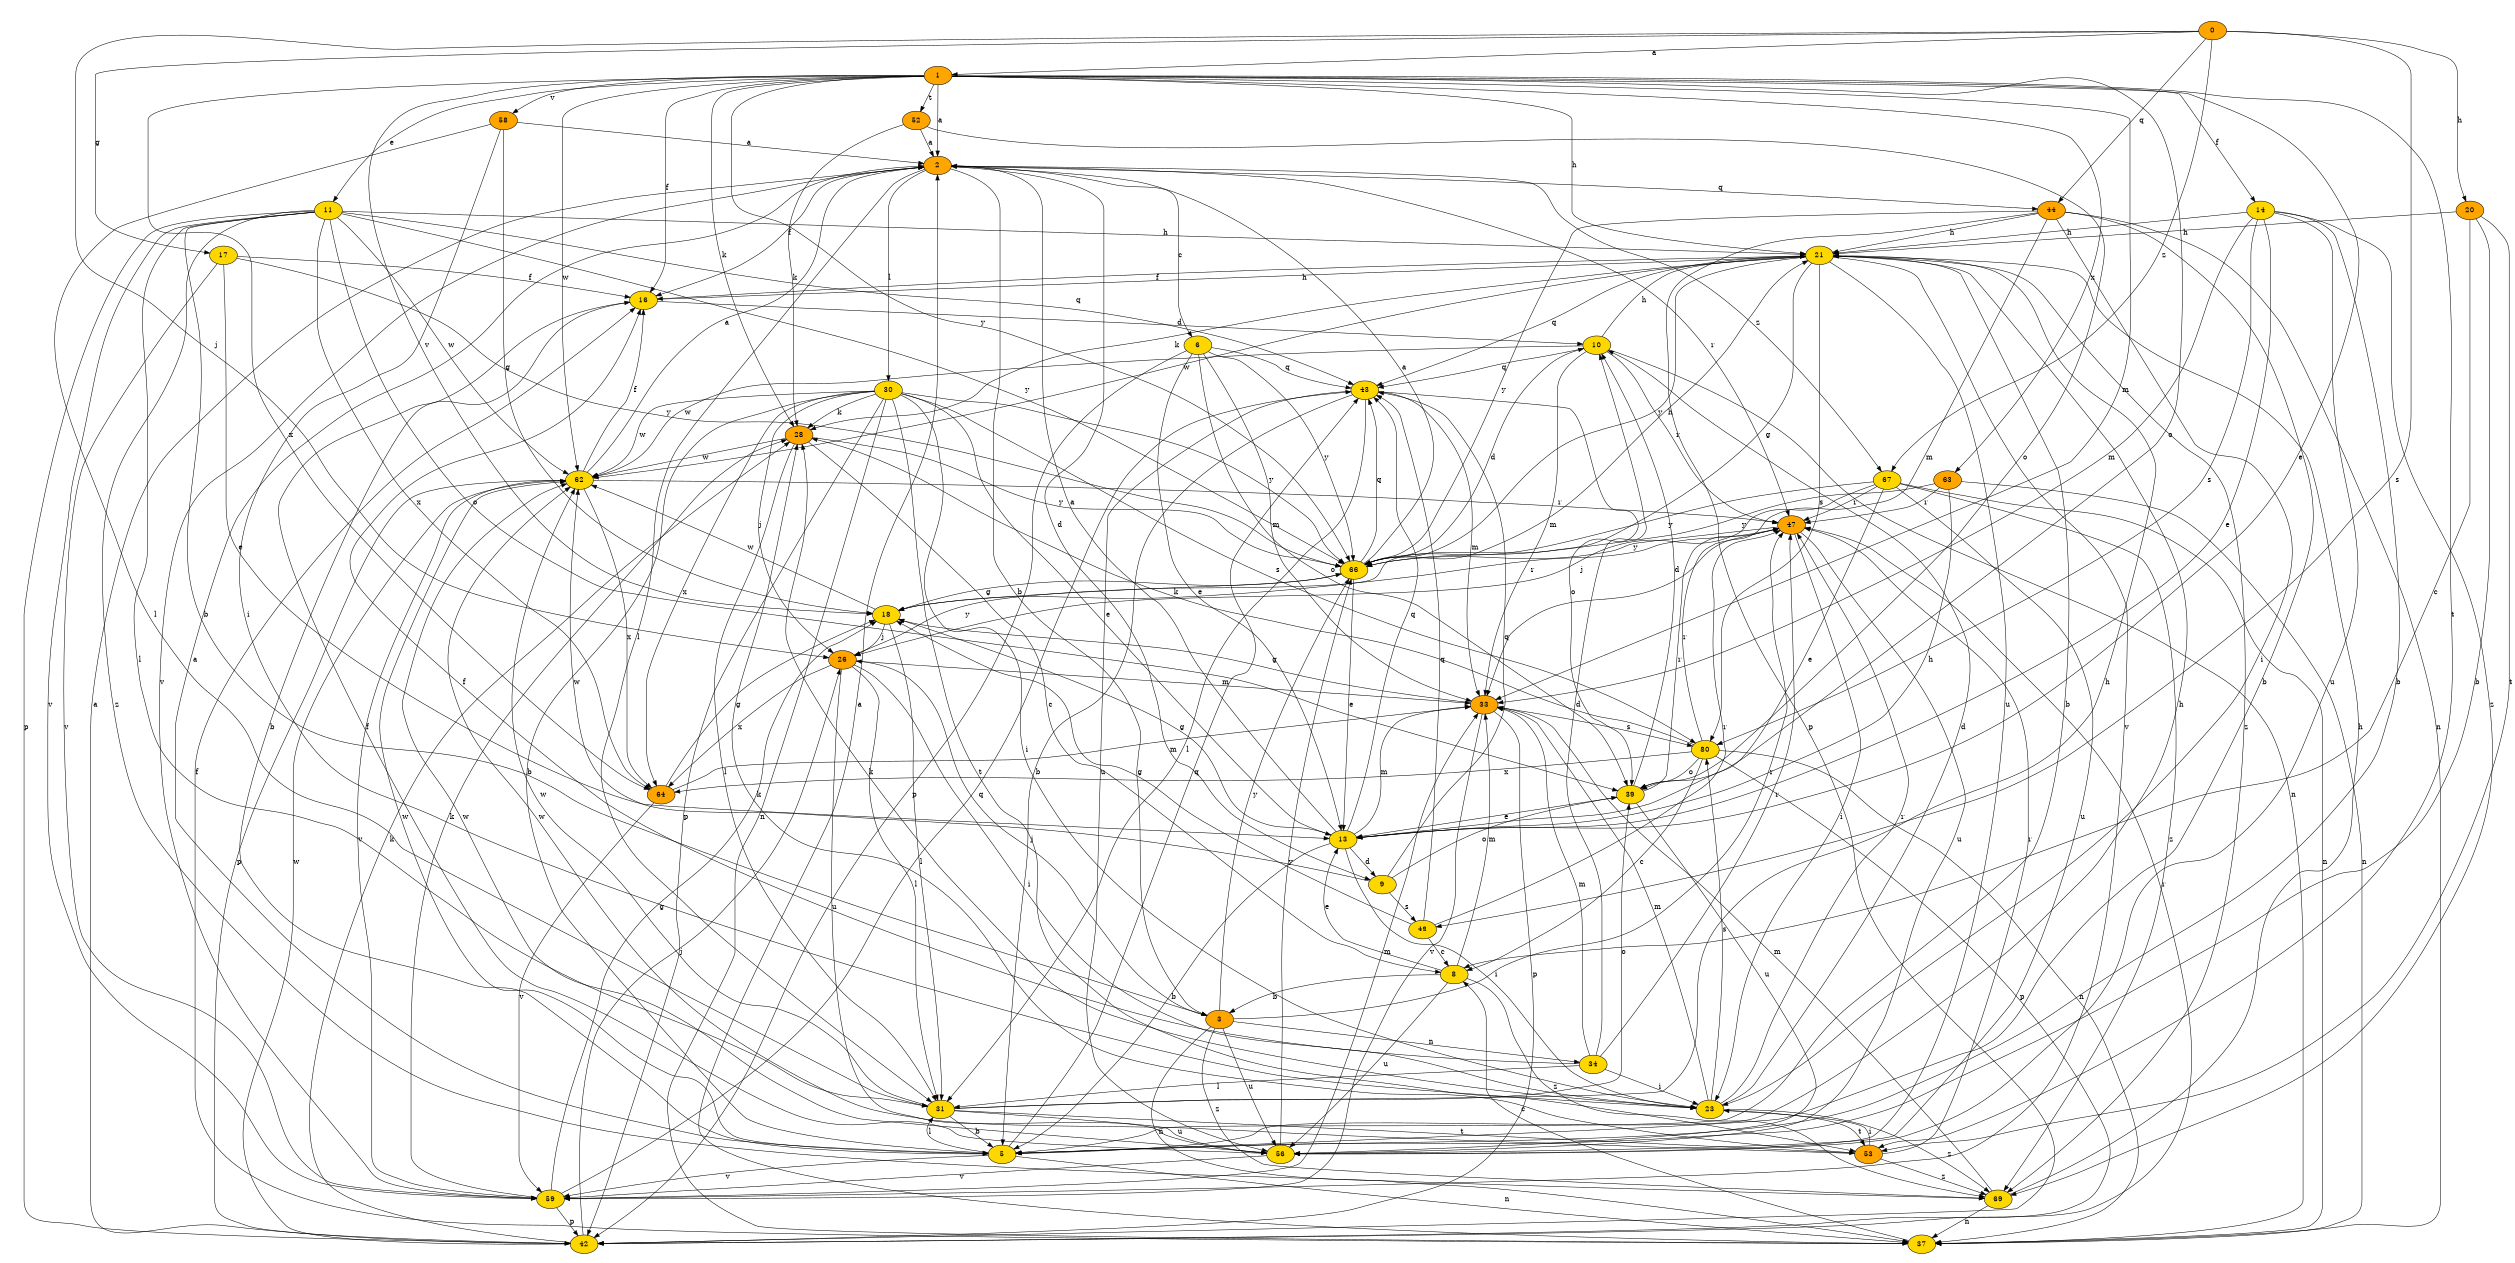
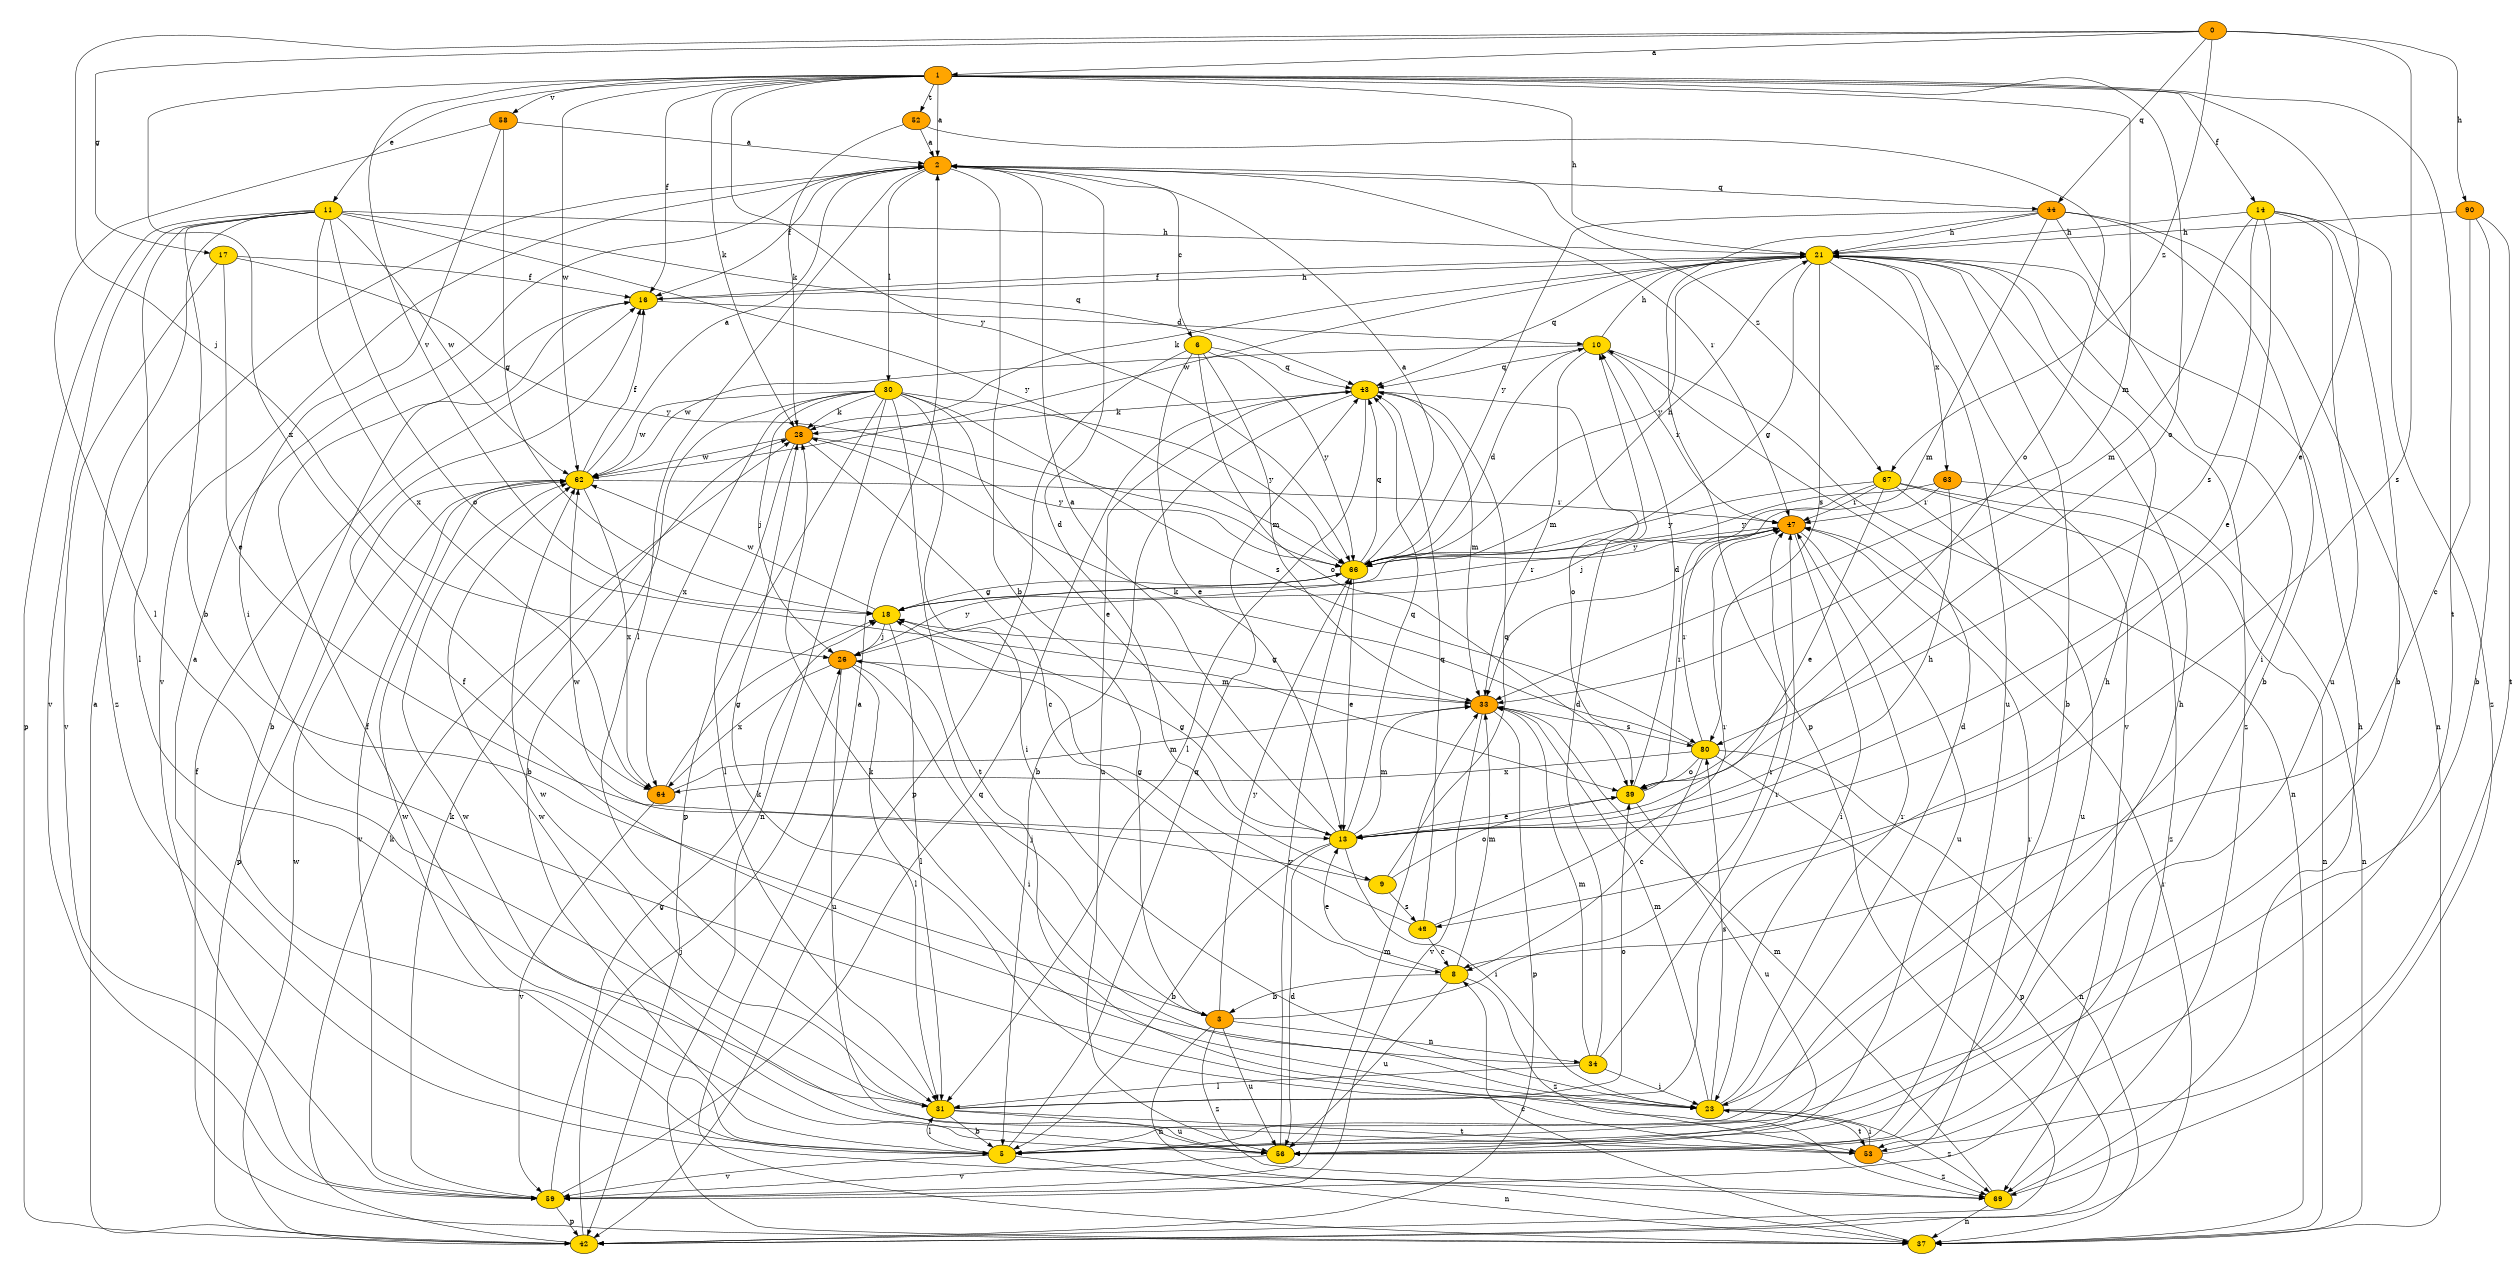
edge "1" -> "63": now "21" -> "63"
node "20": label "20" -> "90"
edge "43" -> "28": added, label "k"
edge "13" -> "9": now "13" -> "56"
